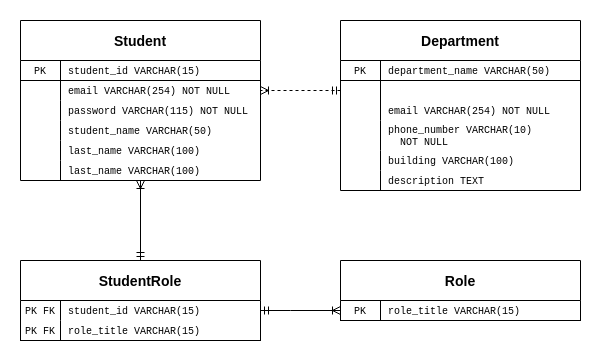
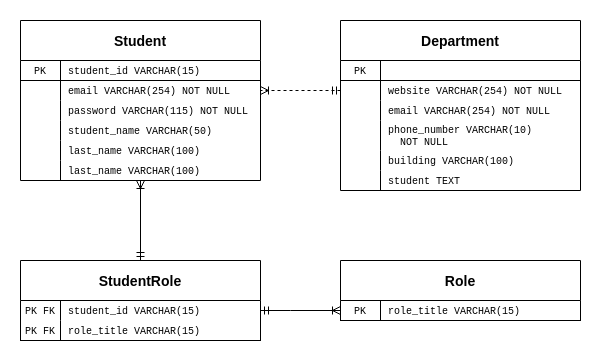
node "department_name VARCHAR(50)": removed
node "website VARCHAR(254) NOT NULL": added
node "description TEXT": label "description TEXT" -> "student TEXT"
